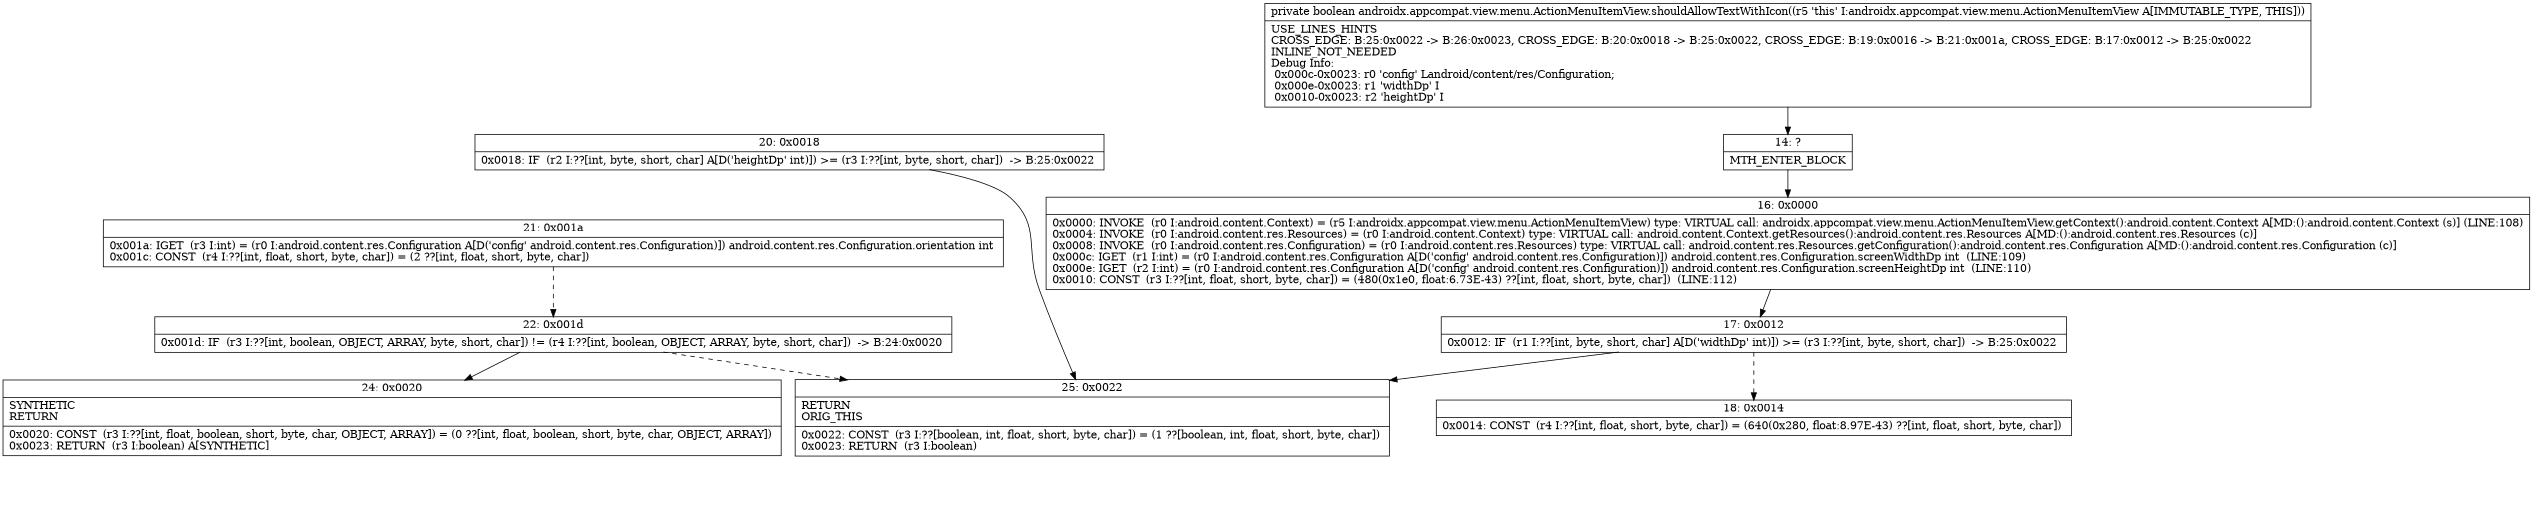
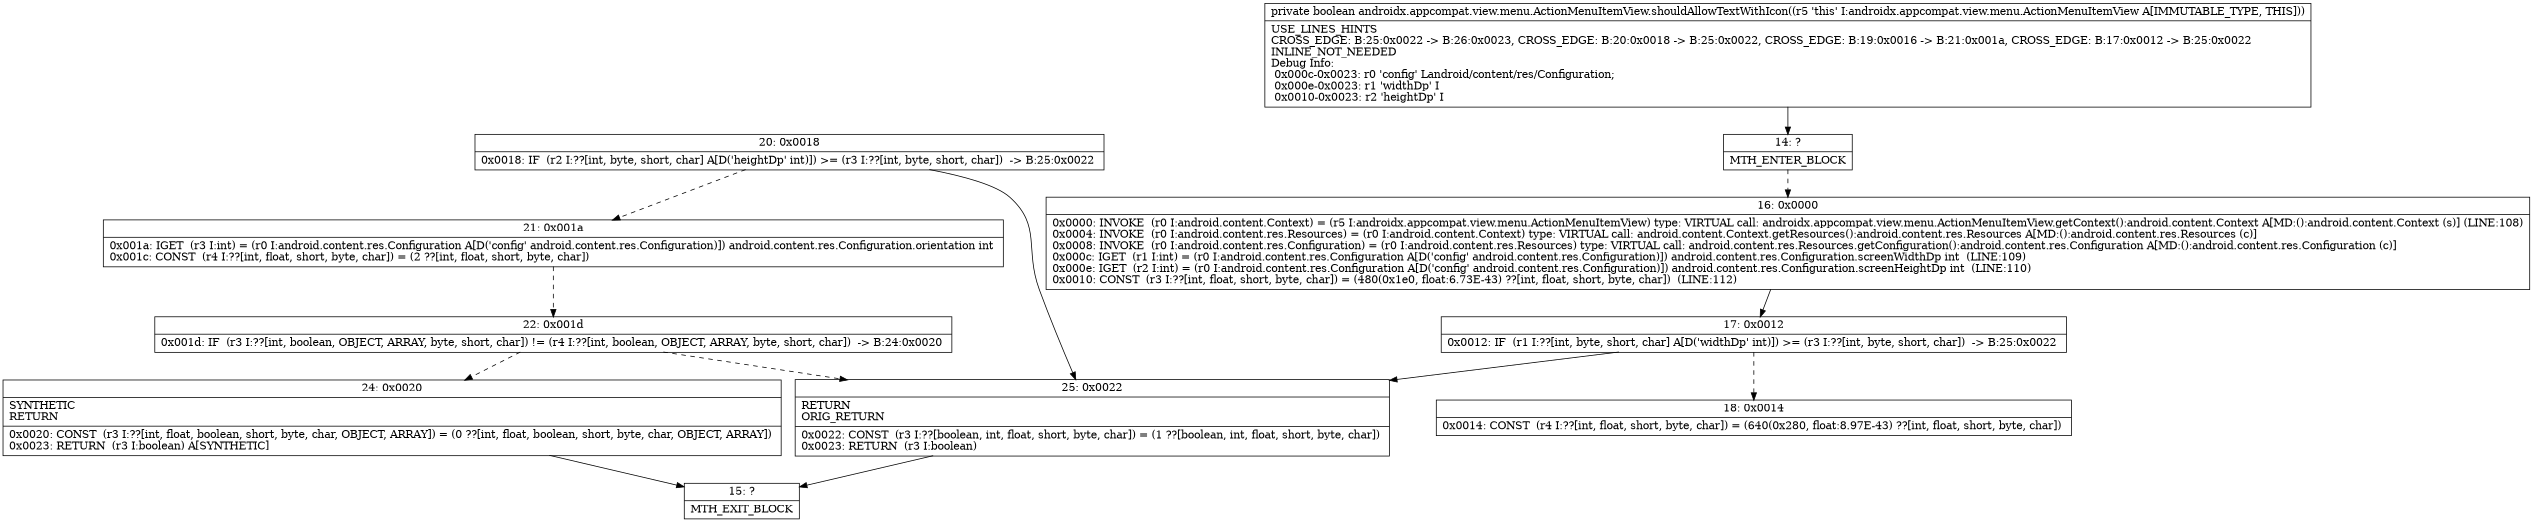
edge "14: ?" -> "16: 0x0000": style solid -> dashed
edge "20: 0x0018" -> "21: 0x001a": added
edge "22: 0x001d" -> "24: 0x0020": style solid -> dashed
node "25: 0x0022": text "ORIG_THIS" -> "ORIG_RETURN"
node "15: ?": added
